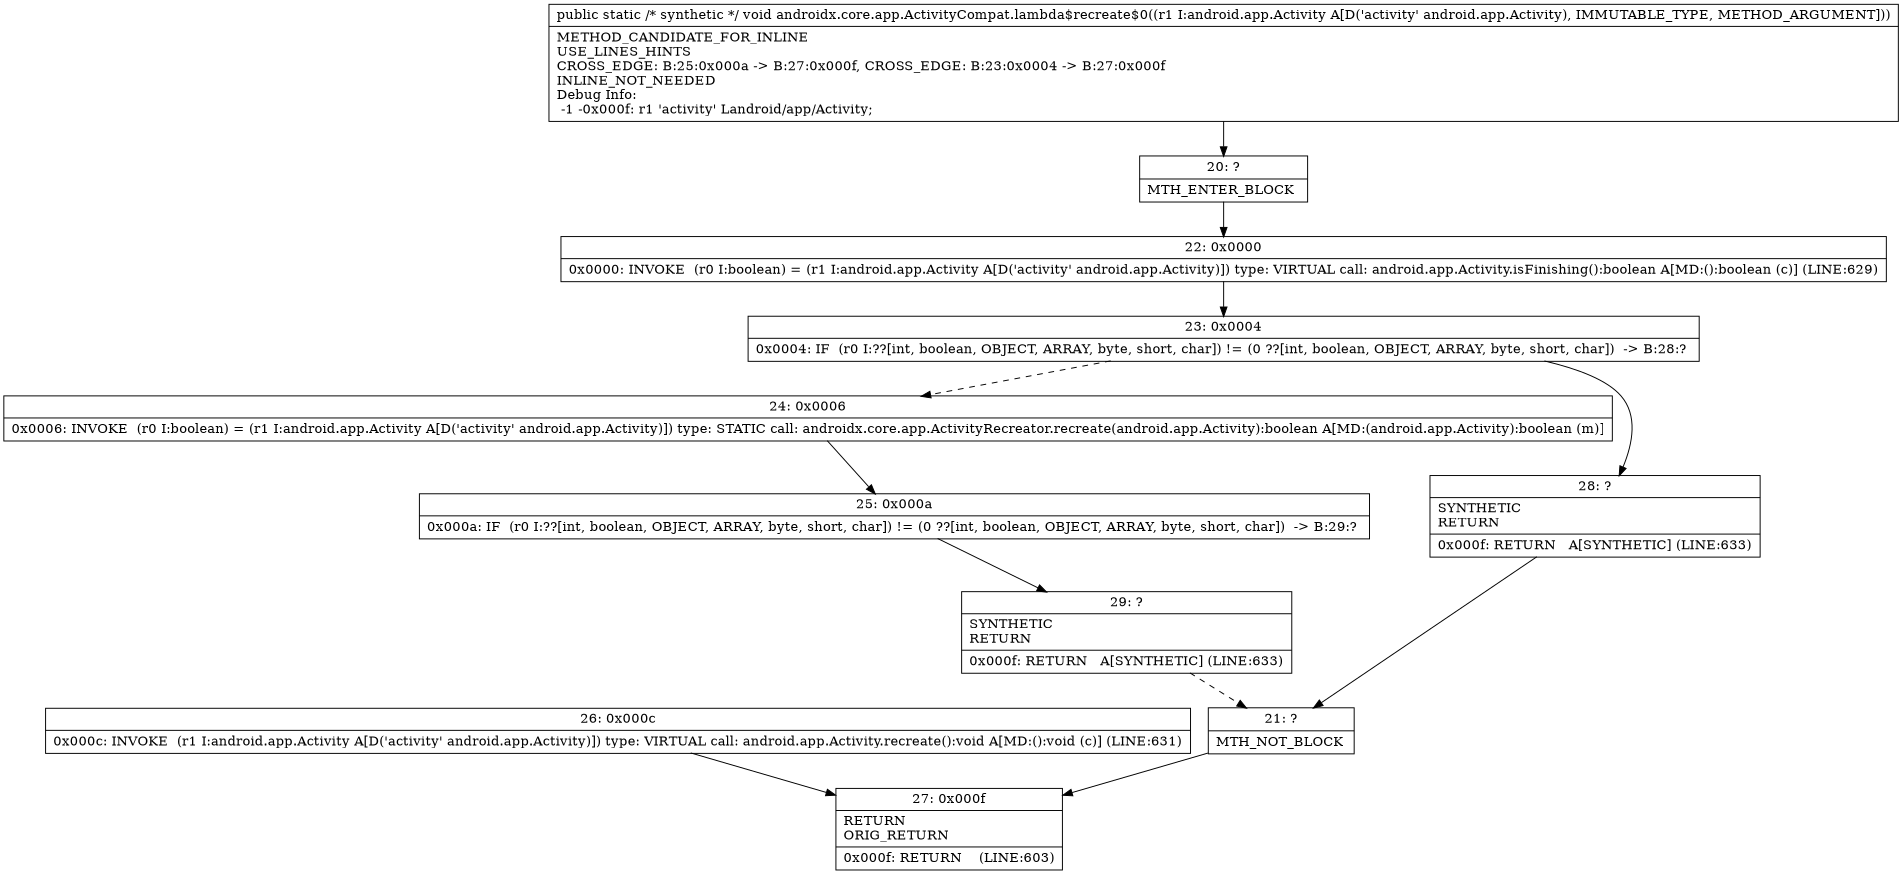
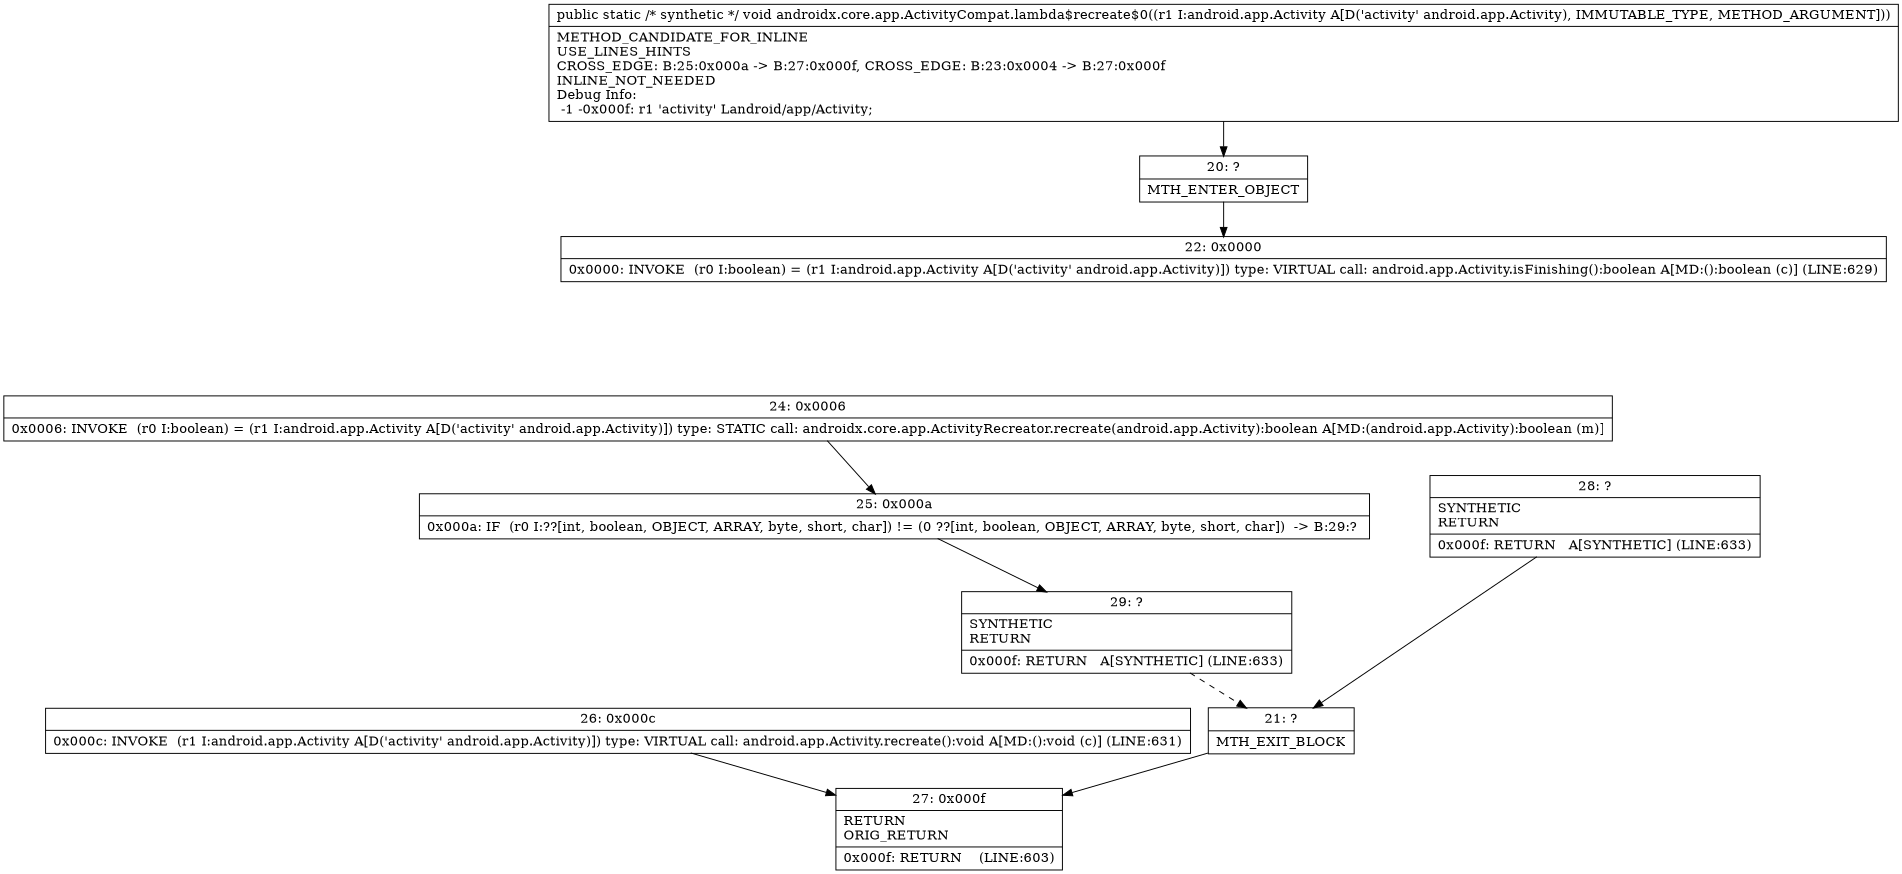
node "20: ?": text "MTH_ENTER_BLOCK" -> "MTH_ENTER_OBJECT"
node "23: 0x0004": removed
node "21: ?": text "MTH_NOT_BLOCK" -> "MTH_EXIT_BLOCK"
